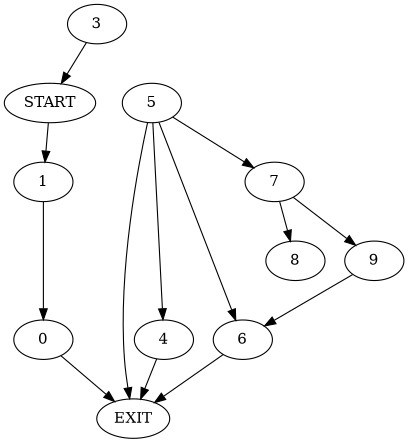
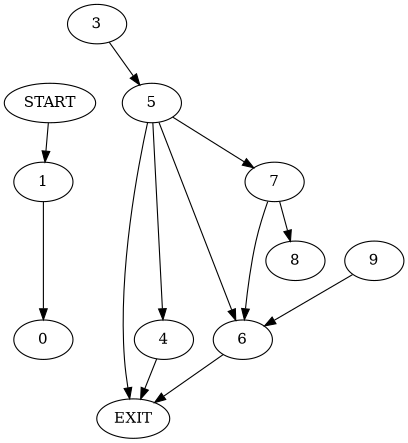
edge "3" -> "START": now "3" -> "5"
edge "7" -> "9": now "7" -> "6"
edge "0" -> "EXIT": removed
